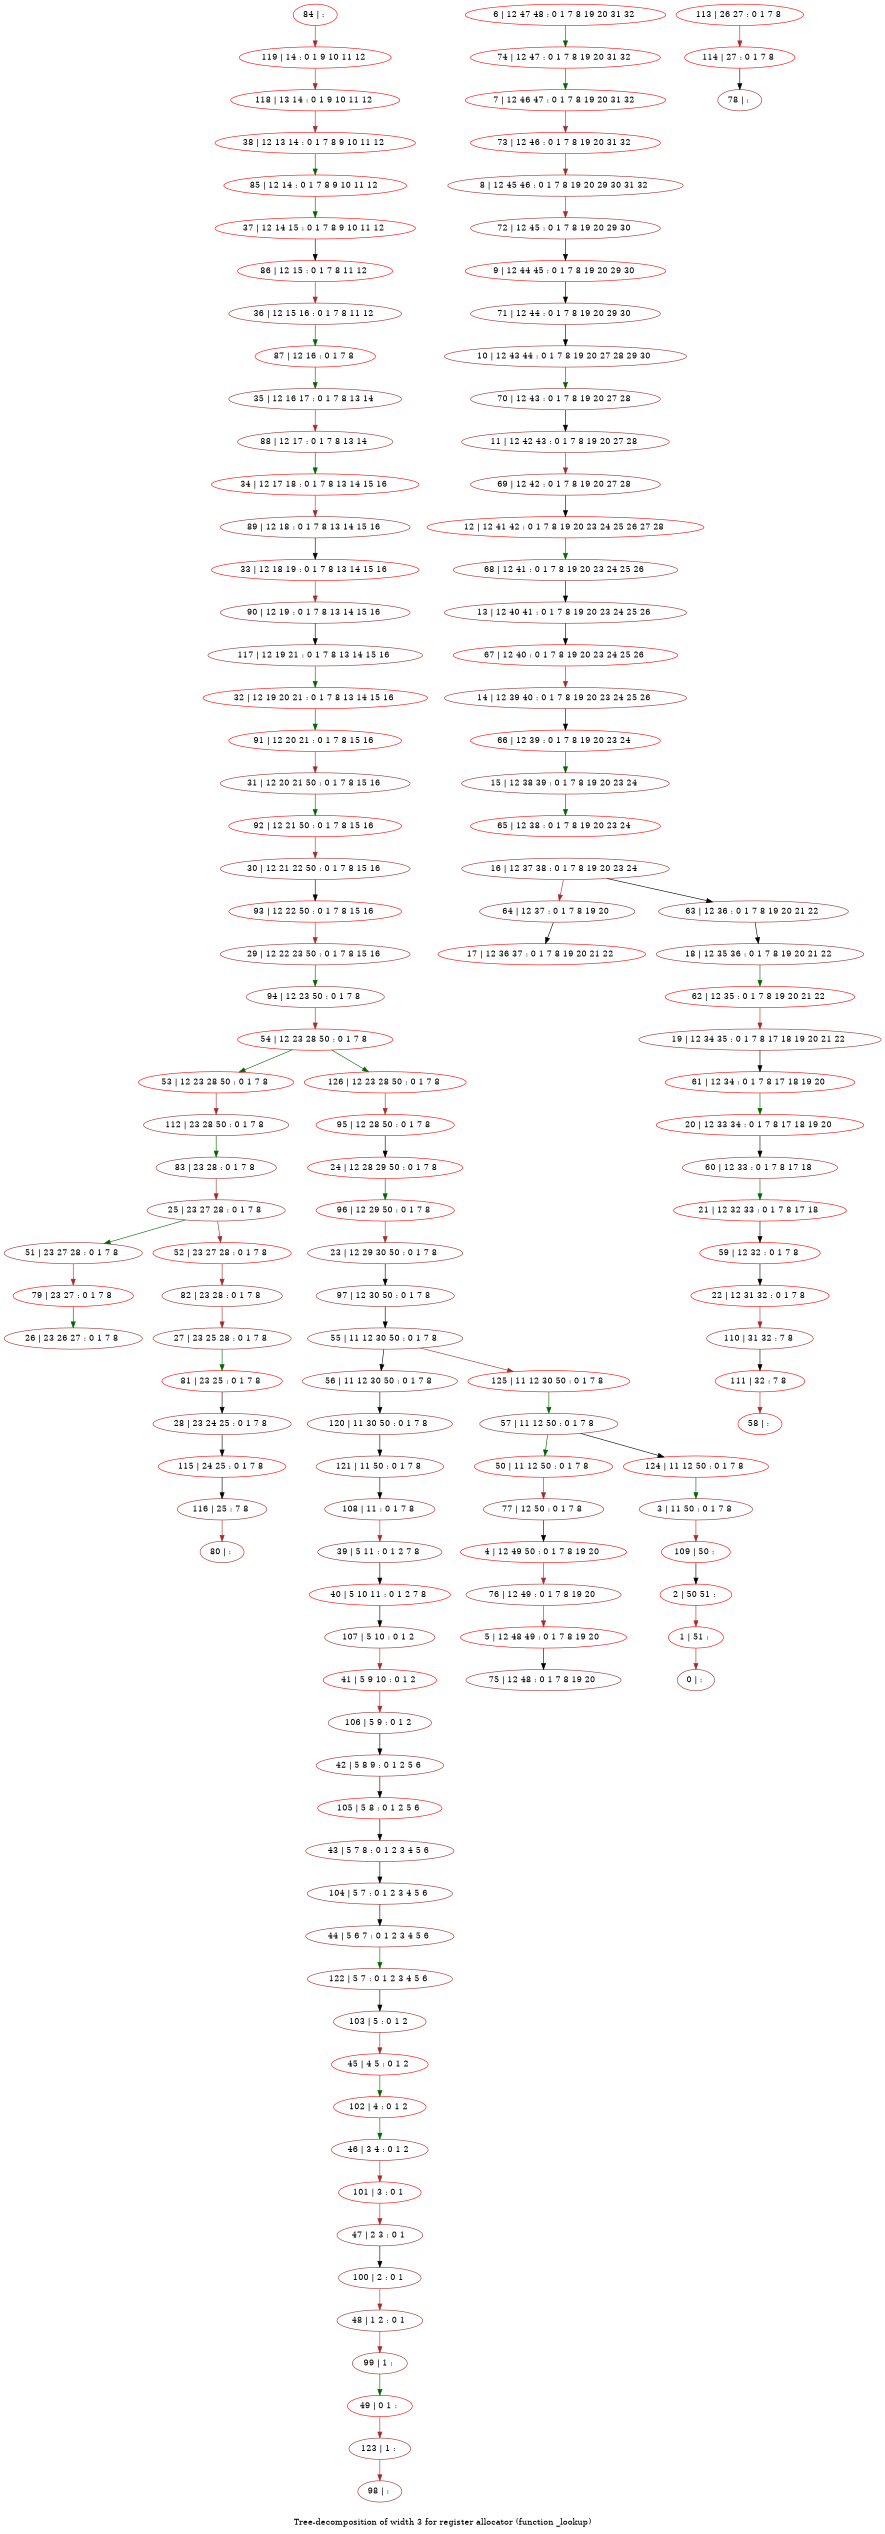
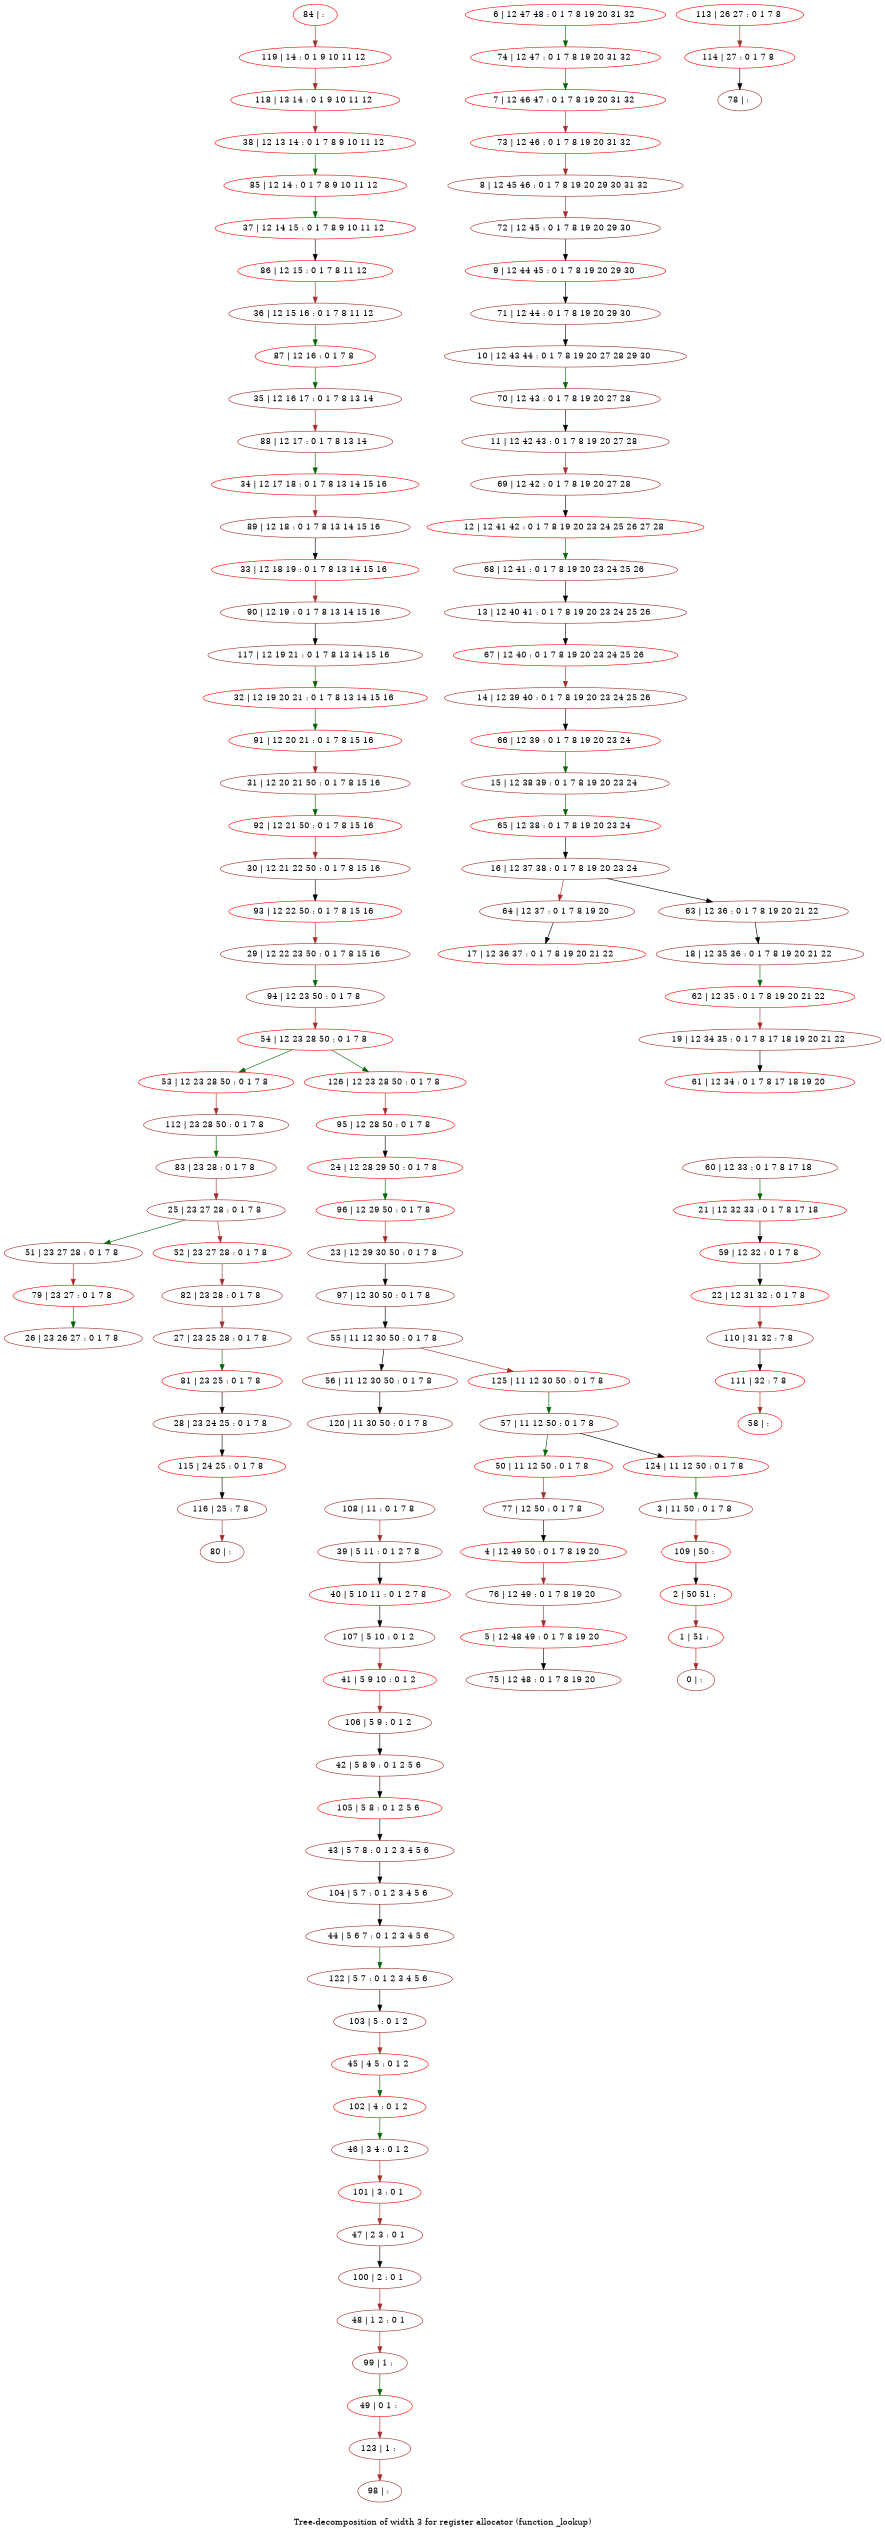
edge "65 | 12 38 : 0 1 7 8 19 20 23 24" -> "16 | 12 37 38 : 0 1 7 8 19 20 23 24": added
node "20 | 12 33 34 : 0 1 7 8 17 18 19 20": removed
node "121 | 11 50 : 0 1 7 8": removed
